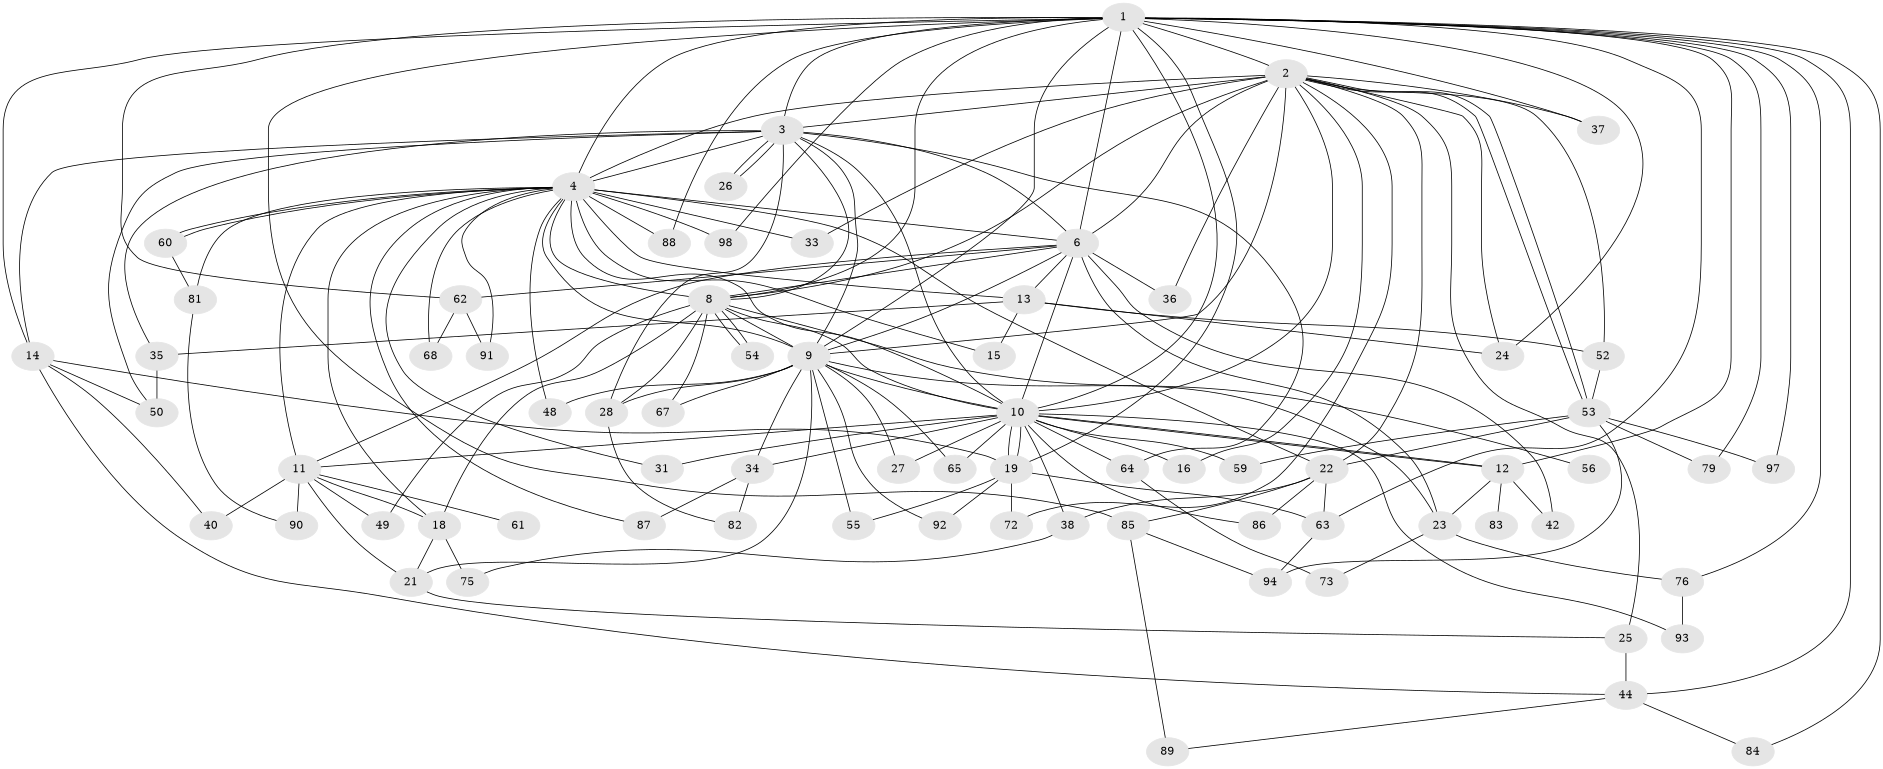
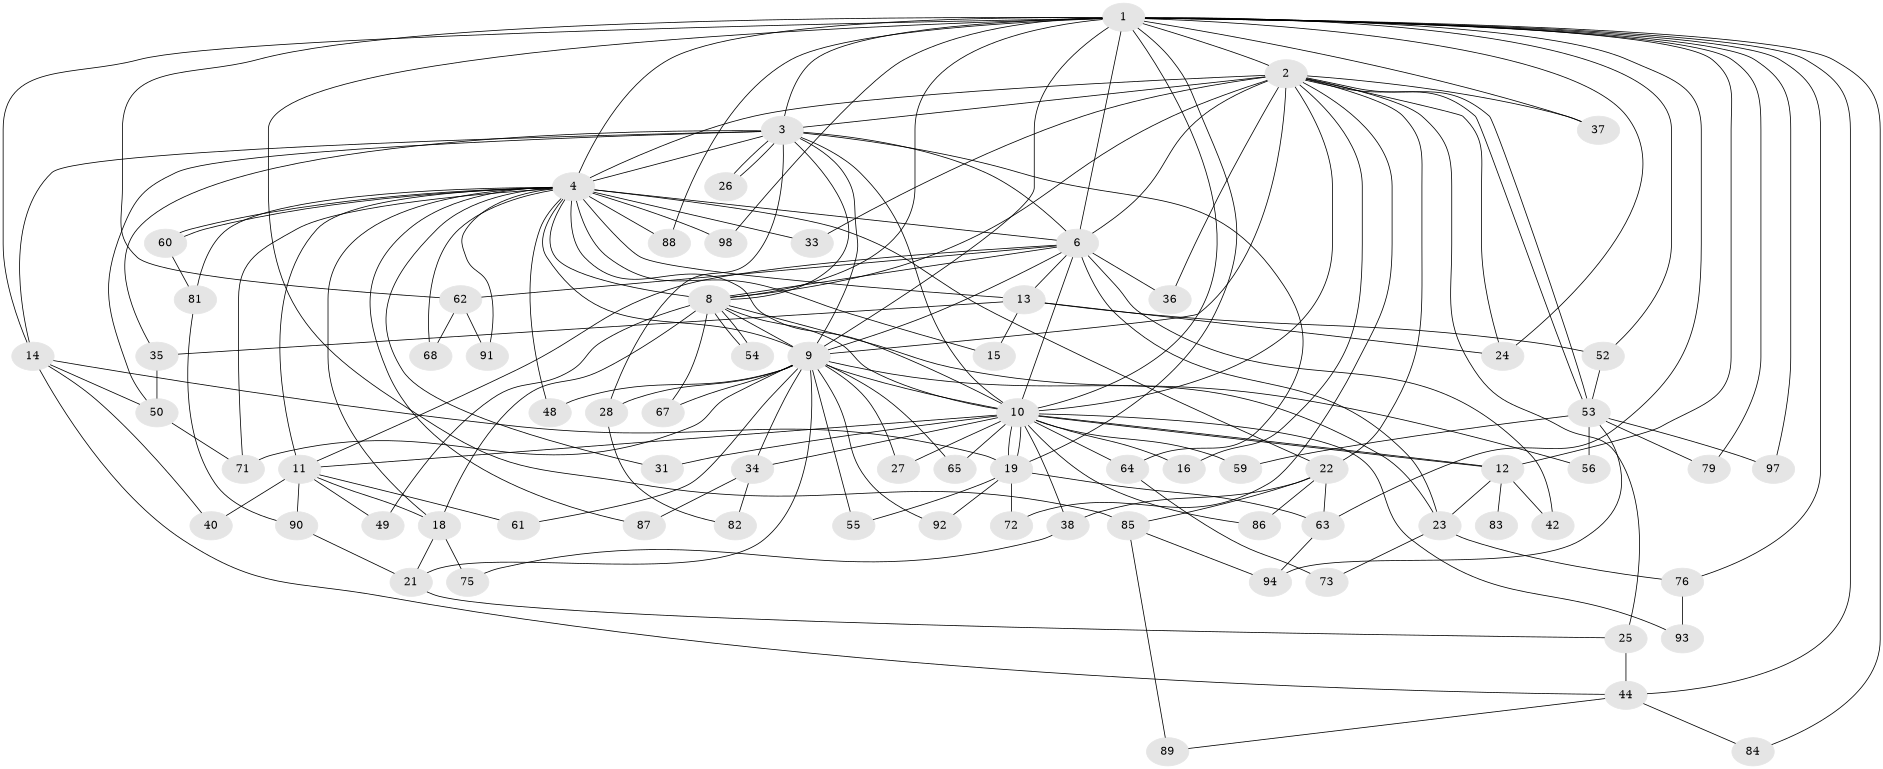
edge "2" -- "52": now "1" -- "52"
edge "8" -- "28": removed
edge "53" -- "22": now "53" -- "56"
node "71": added
edge "9" -- "61": added
edge "11" -- "21": now "90" -- "21"
